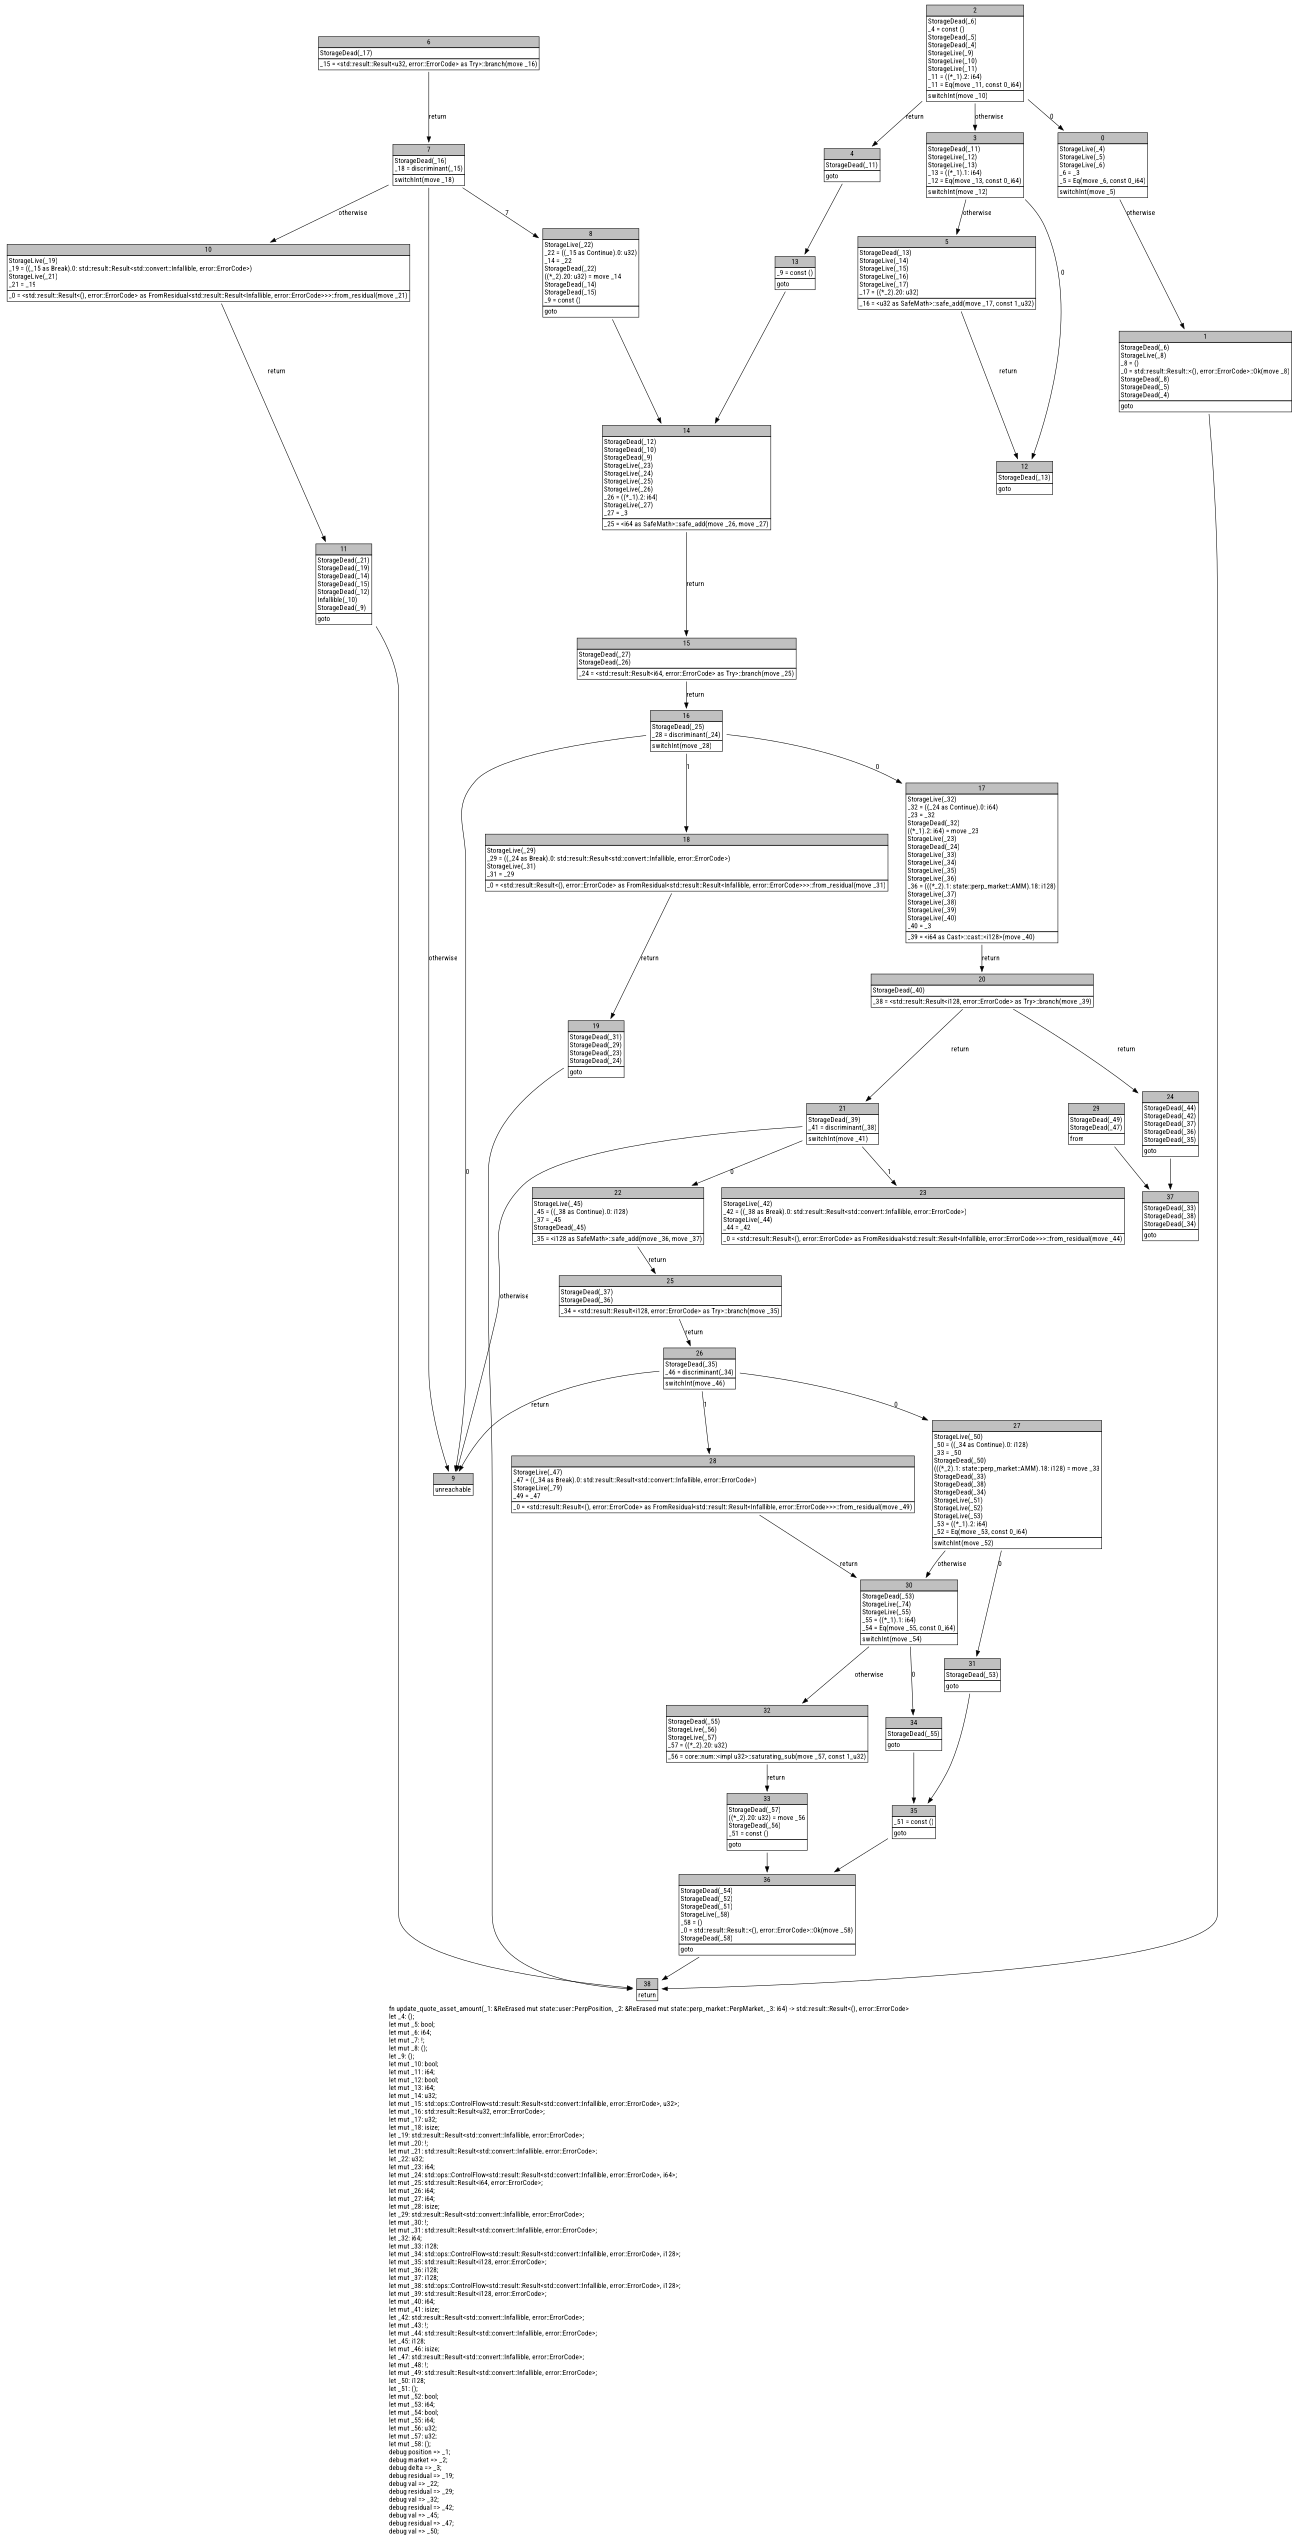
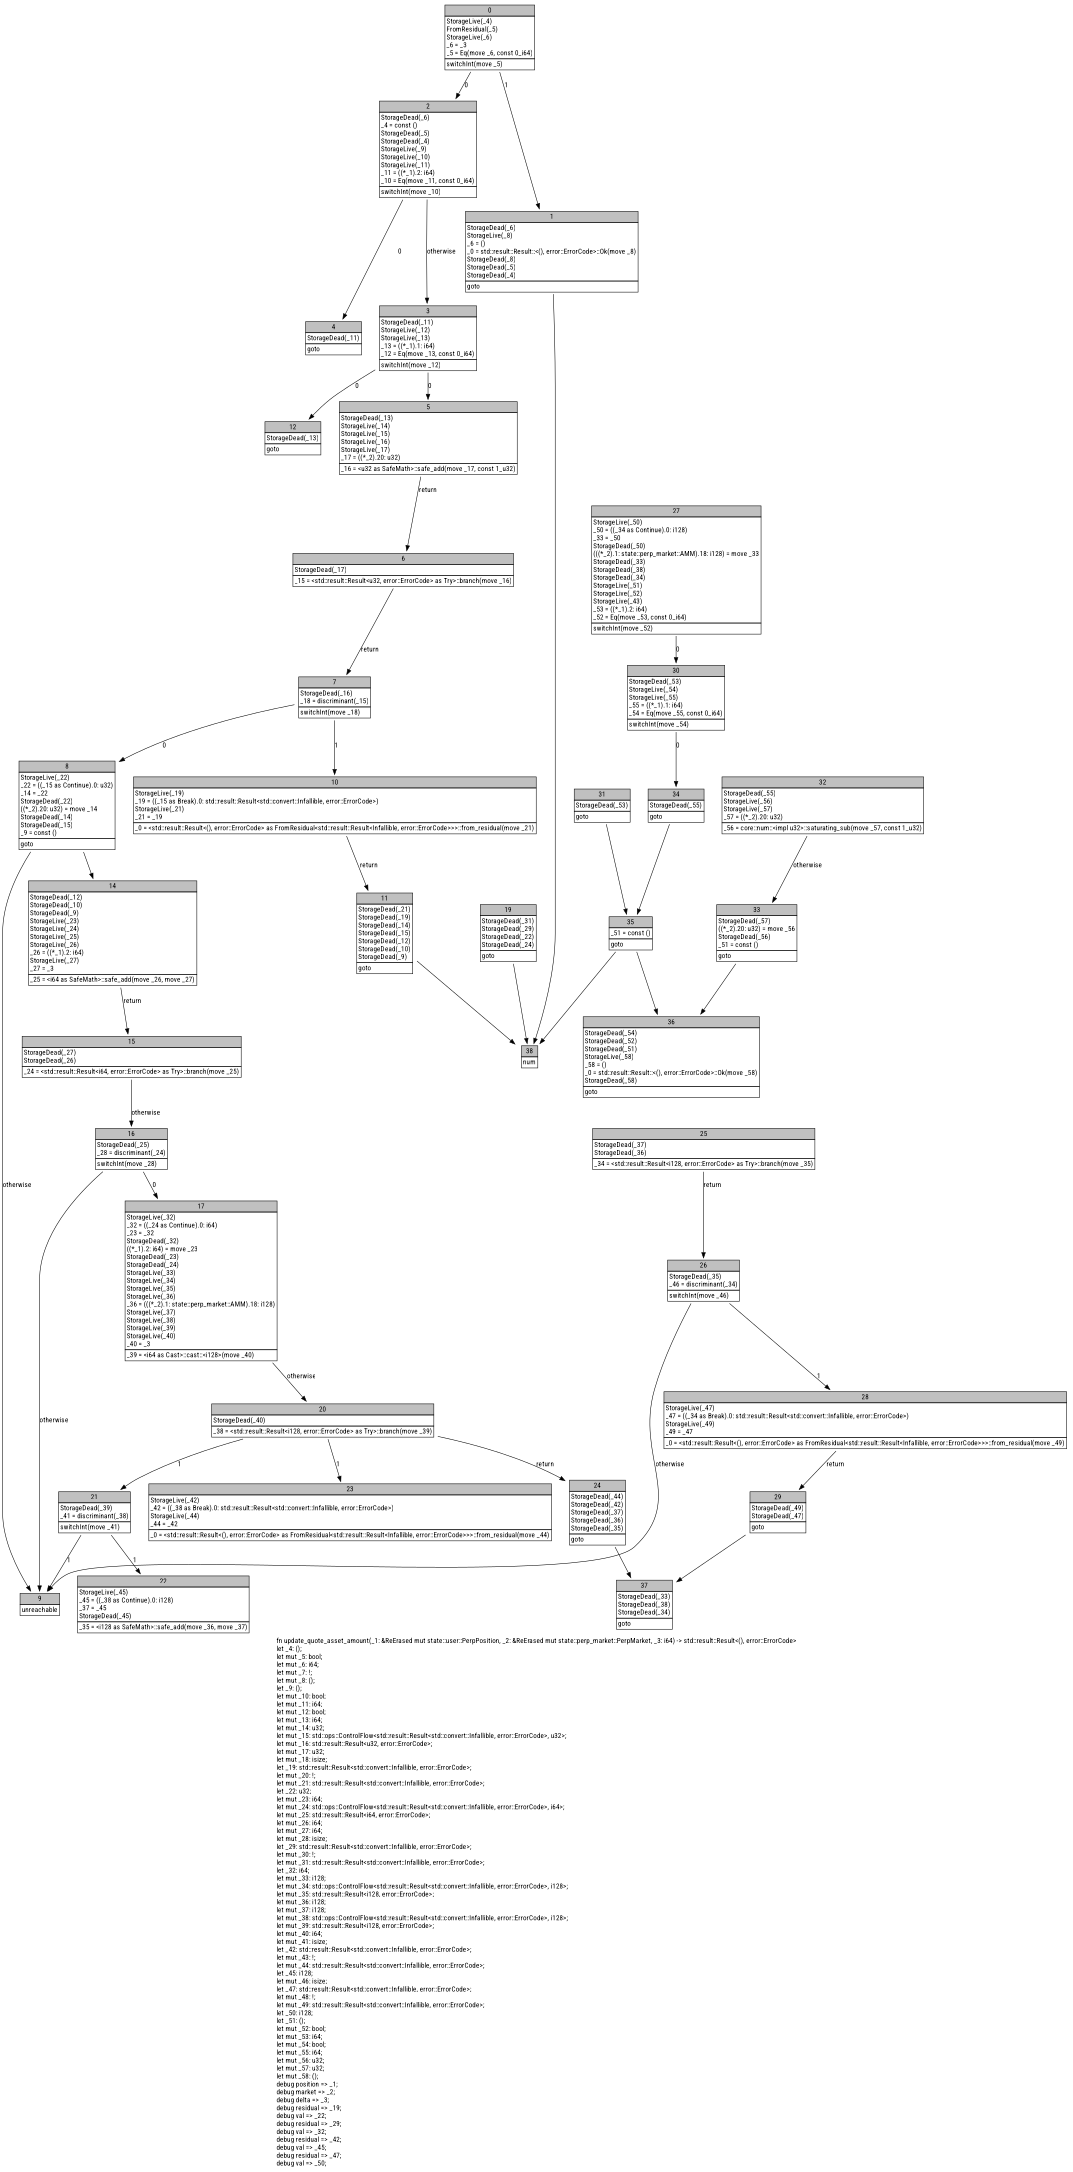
node "2": text "_11 = Eq(move _11, const 0_i64)" -> "_10 = Eq(move _11, const 0_i64)"
edge "2" -> "0": reversed
edge "2" -> "4": label "return" -> "0"
node "0": text "StorageLive(_5)" -> "FromResidual(_5)"
edge "7" -> "10": label "otherwise" -> "1"
edge "7" -> "8": label "7" -> "0"
edge "3" -> "5": label "otherwise" -> "0"
edge "0" -> "1": label "otherwise" -> "1"
node "13": removed
node "1": text "_8 = ()" -> "_6 = ()"
edge "5" -> "12": now "5" -> "6"
node "11": text "Infallible(_10)" -> "StorageDead(_10)"
edge "15" -> "16": label "return" -> "otherwise"
edge "7" -> "9": now "8" -> "9"
node "17": text "StorageLive(_23)" -> "StorageDead(_23)"
node "18": removed
edge "17" -> "20": label "return" -> "otherwise"
edge "20" -> "21": label "return" -> "1"
node "19": text "StorageDead(_23)" -> "StorageDead(_22)"
node "29": text "from" -> "goto"
edge "21" -> "23": now "20" -> "23"
edge "16" -> "9": label "0" -> "otherwise"
edge "21" -> "22": label "0" -> "1"
edge "22" -> "25": removed, label "return"
edge "21" -> "9": label "otherwise" -> "1"
edge "26" -> "27": removed, label "0"
edge "26" -> "9": label "return" -> "otherwise"
node "28": text "StorageLive(_79)" -> "StorageLive(_49)"
node "27": text "StorageLive(_53)" -> "StorageLive(_43)"
edge "28" -> "30": now "28" -> "29"
edge "27" -> "30": label "otherwise" -> "0"
edge "27" -> "31": removed, label "0"
node "30": text "StorageLive(_74)" -> "StorageLive(_54)"
edge "30" -> "32": removed, label "otherwise"
edge "32" -> "33": label "return" -> "otherwise"
edge "36" -> "38": now "35" -> "38"
node "38": text "return" -> "num"
